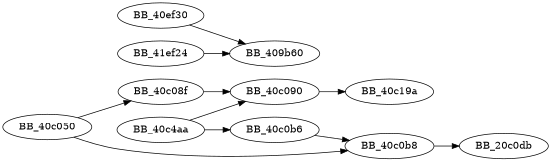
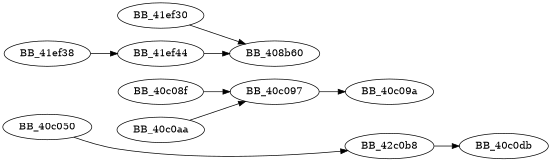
node "BB_40ef30": label "BB_40ef30" -> "BB_41ef30"
node "BB_41ef38": added
node "BB_41ef24": label "BB_41ef24" -> "BB_41ef44"
node "BB_409b60": label "BB_409b60" -> "BB_408b60"
node "BB_40c090": label "BB_40c090" -> "BB_40c097"
node "BB_40c19a": label "BB_40c19a" -> "BB_40c09a"
edge "BB_40c050" -> "BB_40c08f": removed
node "BB_40c4aa": label "BB_40c4aa" -> "BB_40c0aa"
node "BB_40c0b6": removed
node "BB_40c0b8": label "BB_40c0b8" -> "BB_42c0b8"
node "BB_20c0db": label "BB_20c0db" -> "BB_40c0db"
